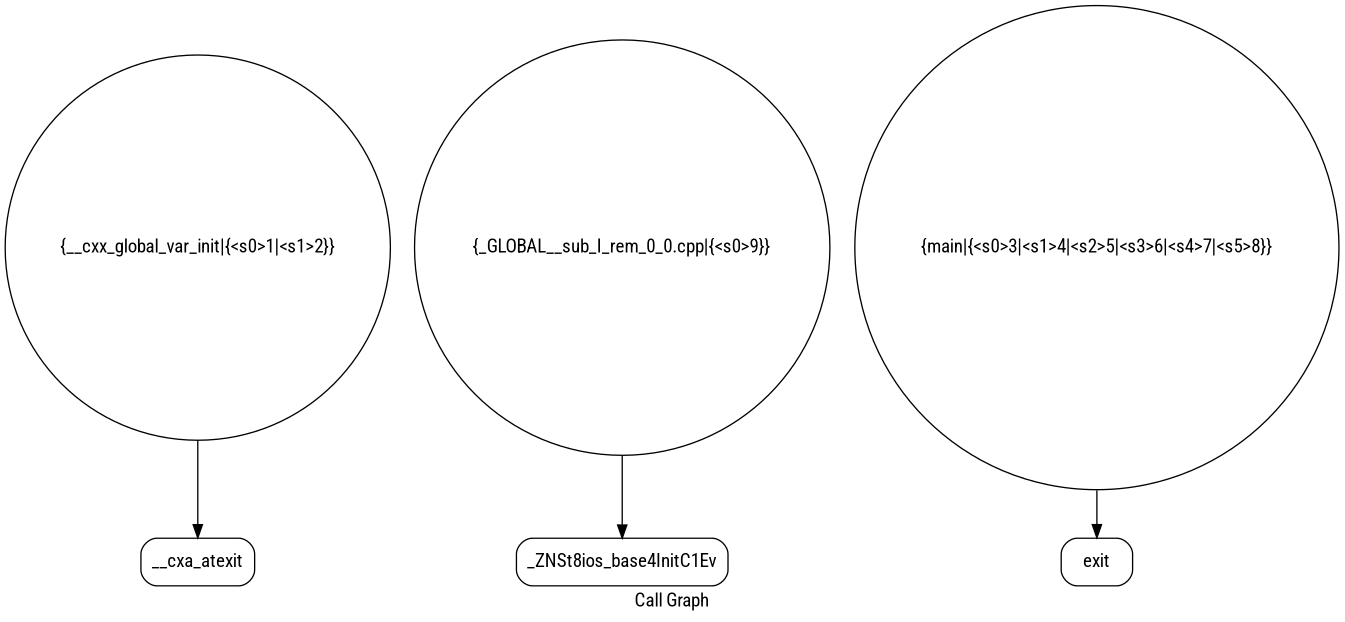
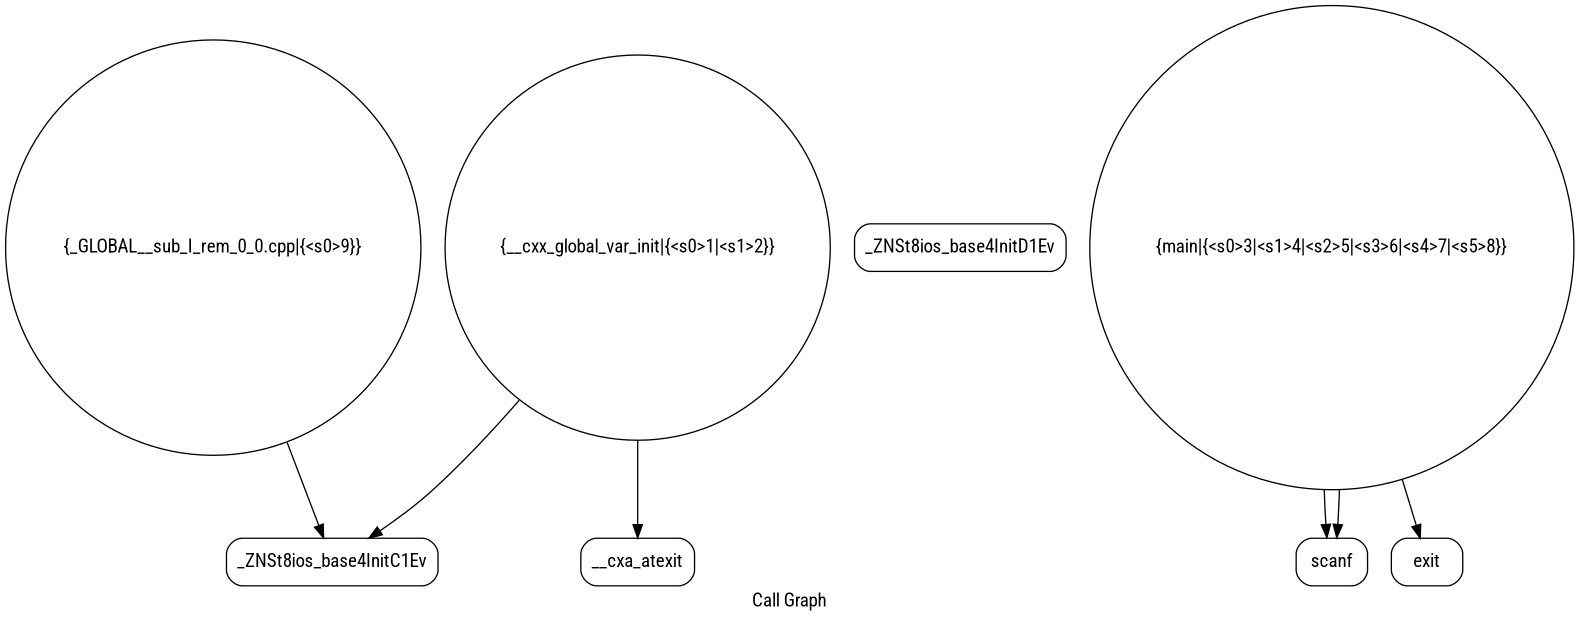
node "_ZNSt8ios_base4InitD1Ev": added
edge "{__cxx_global_var_init|{<s0>1|<s1>2}}" -> "_ZNSt8ios_base4InitC1Ev": added
node "scanf": added
